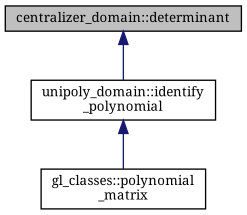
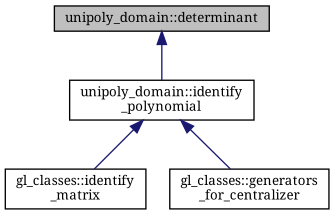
node "centralizer_domain::determinant": label "centralizer_domain::determinant" -> "unipoly_domain::determinant"
node "gl_classes::polynomial _matrix": label "gl_classes::polynomial _matrix" -> "gl_classes::identify _matrix"
node "gl_classes::generators _for_centralizer": added
